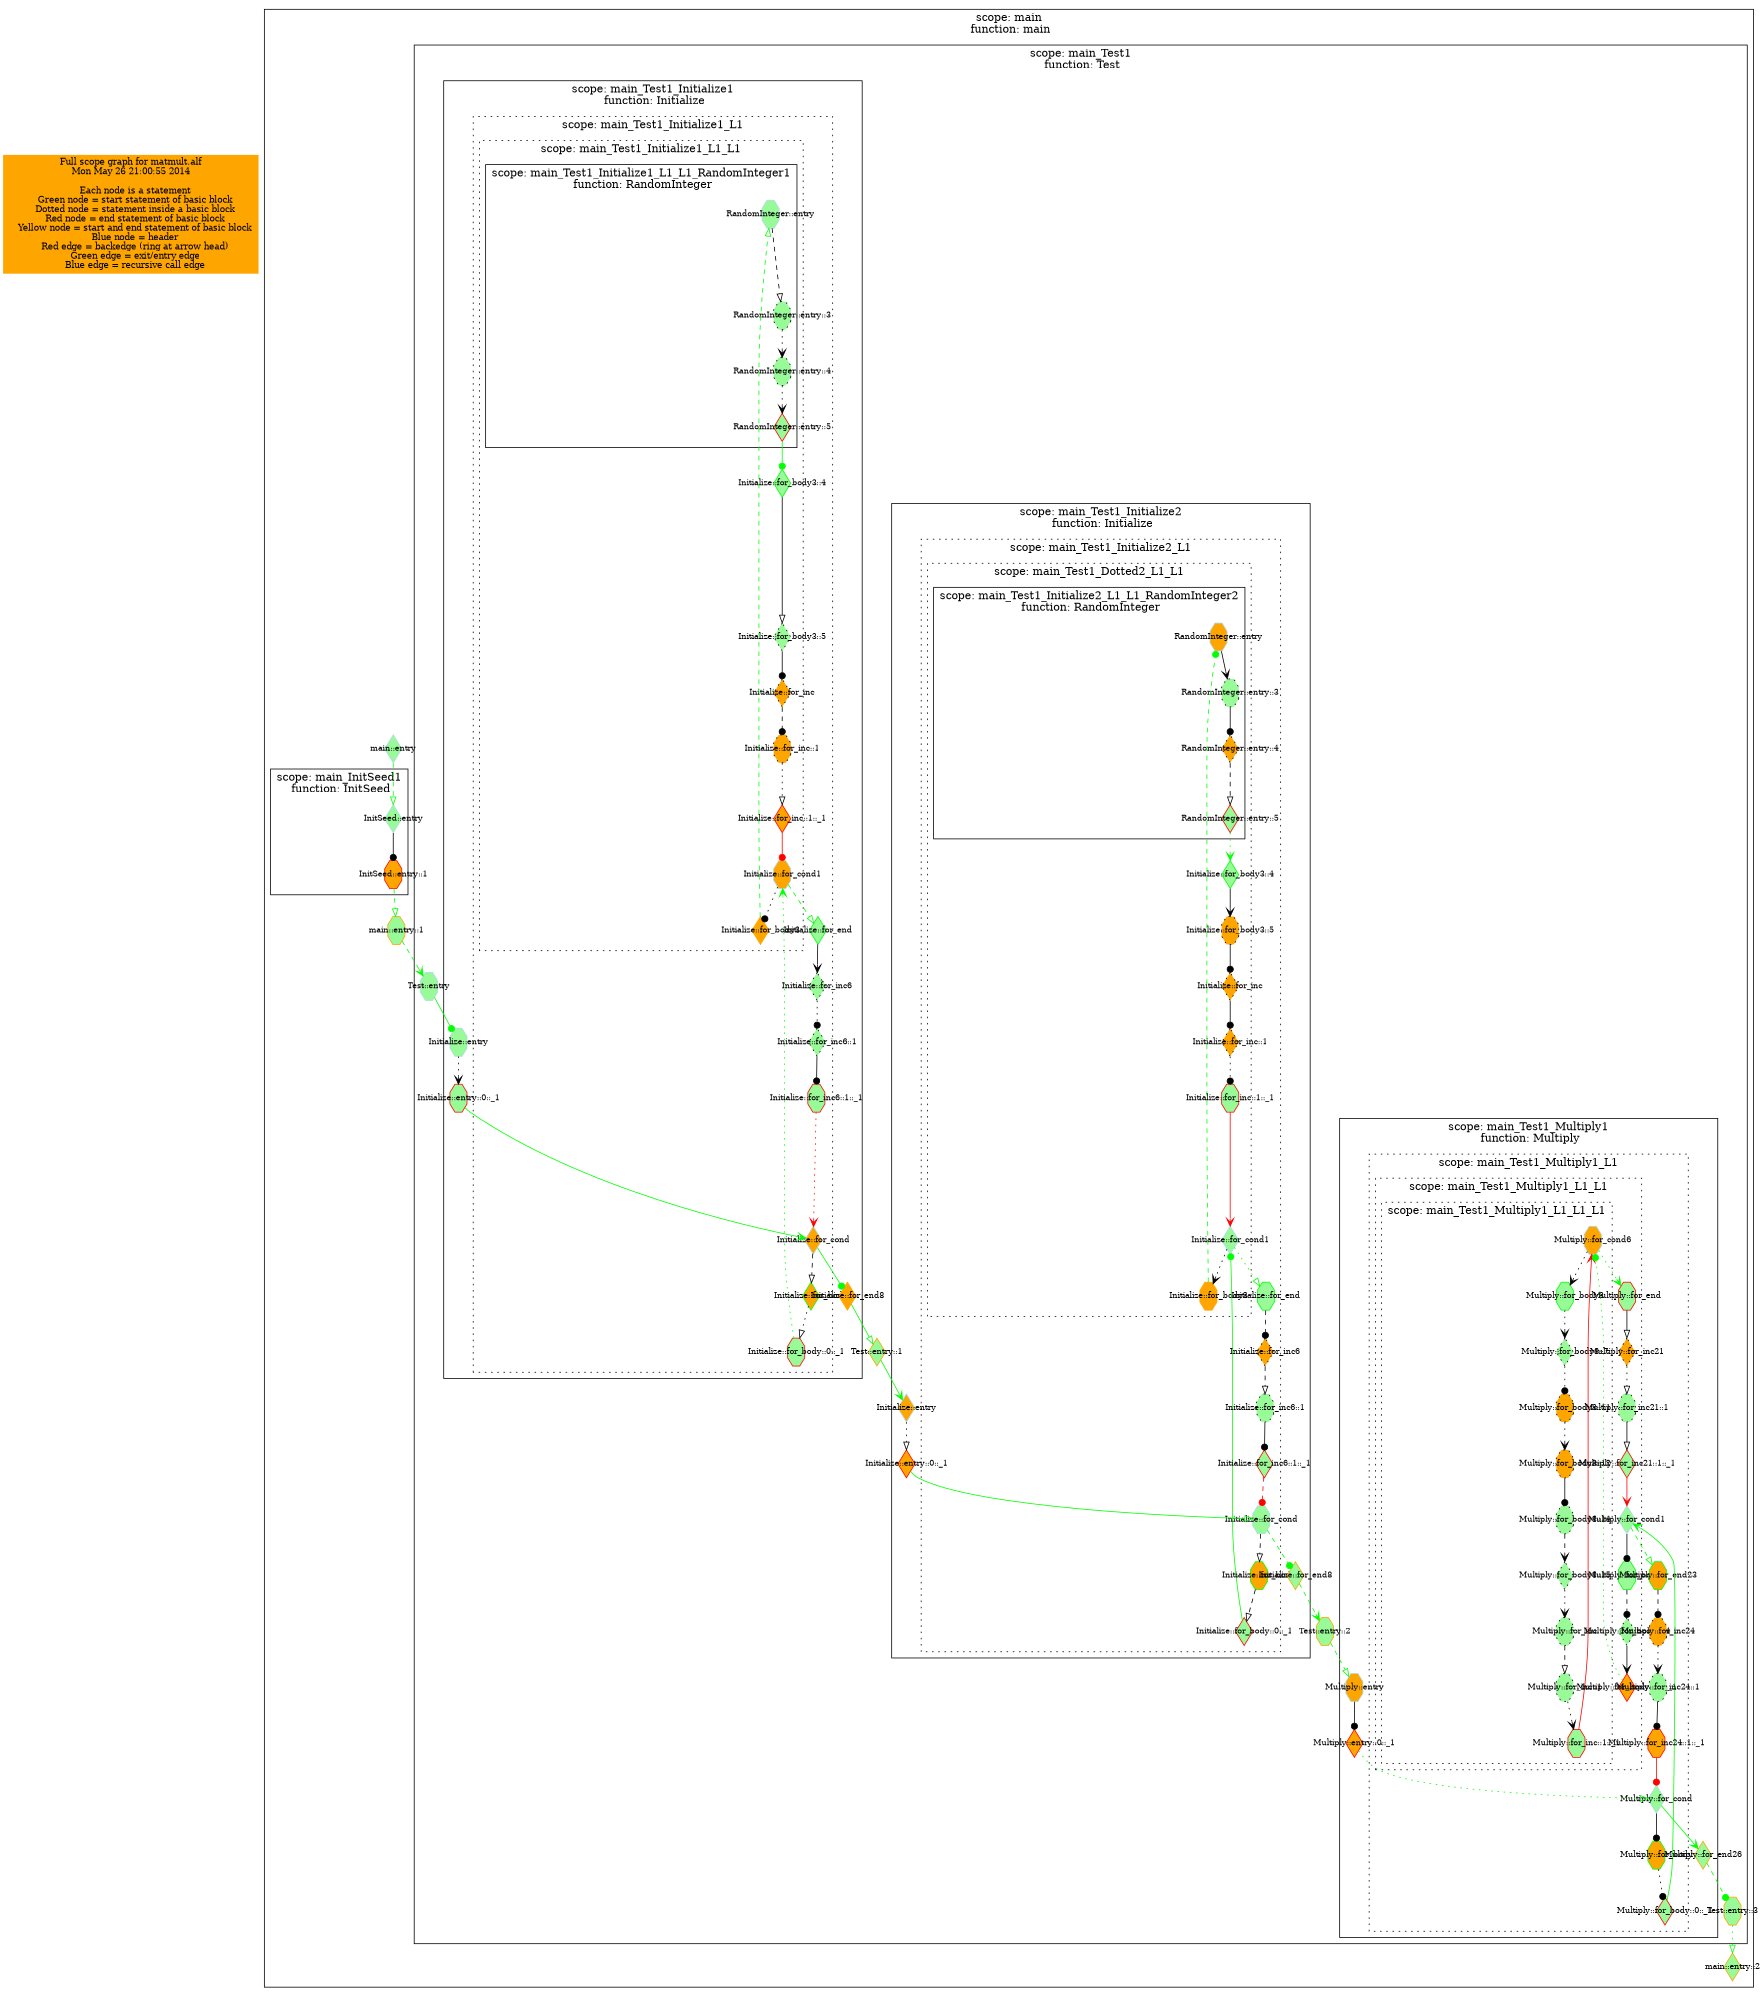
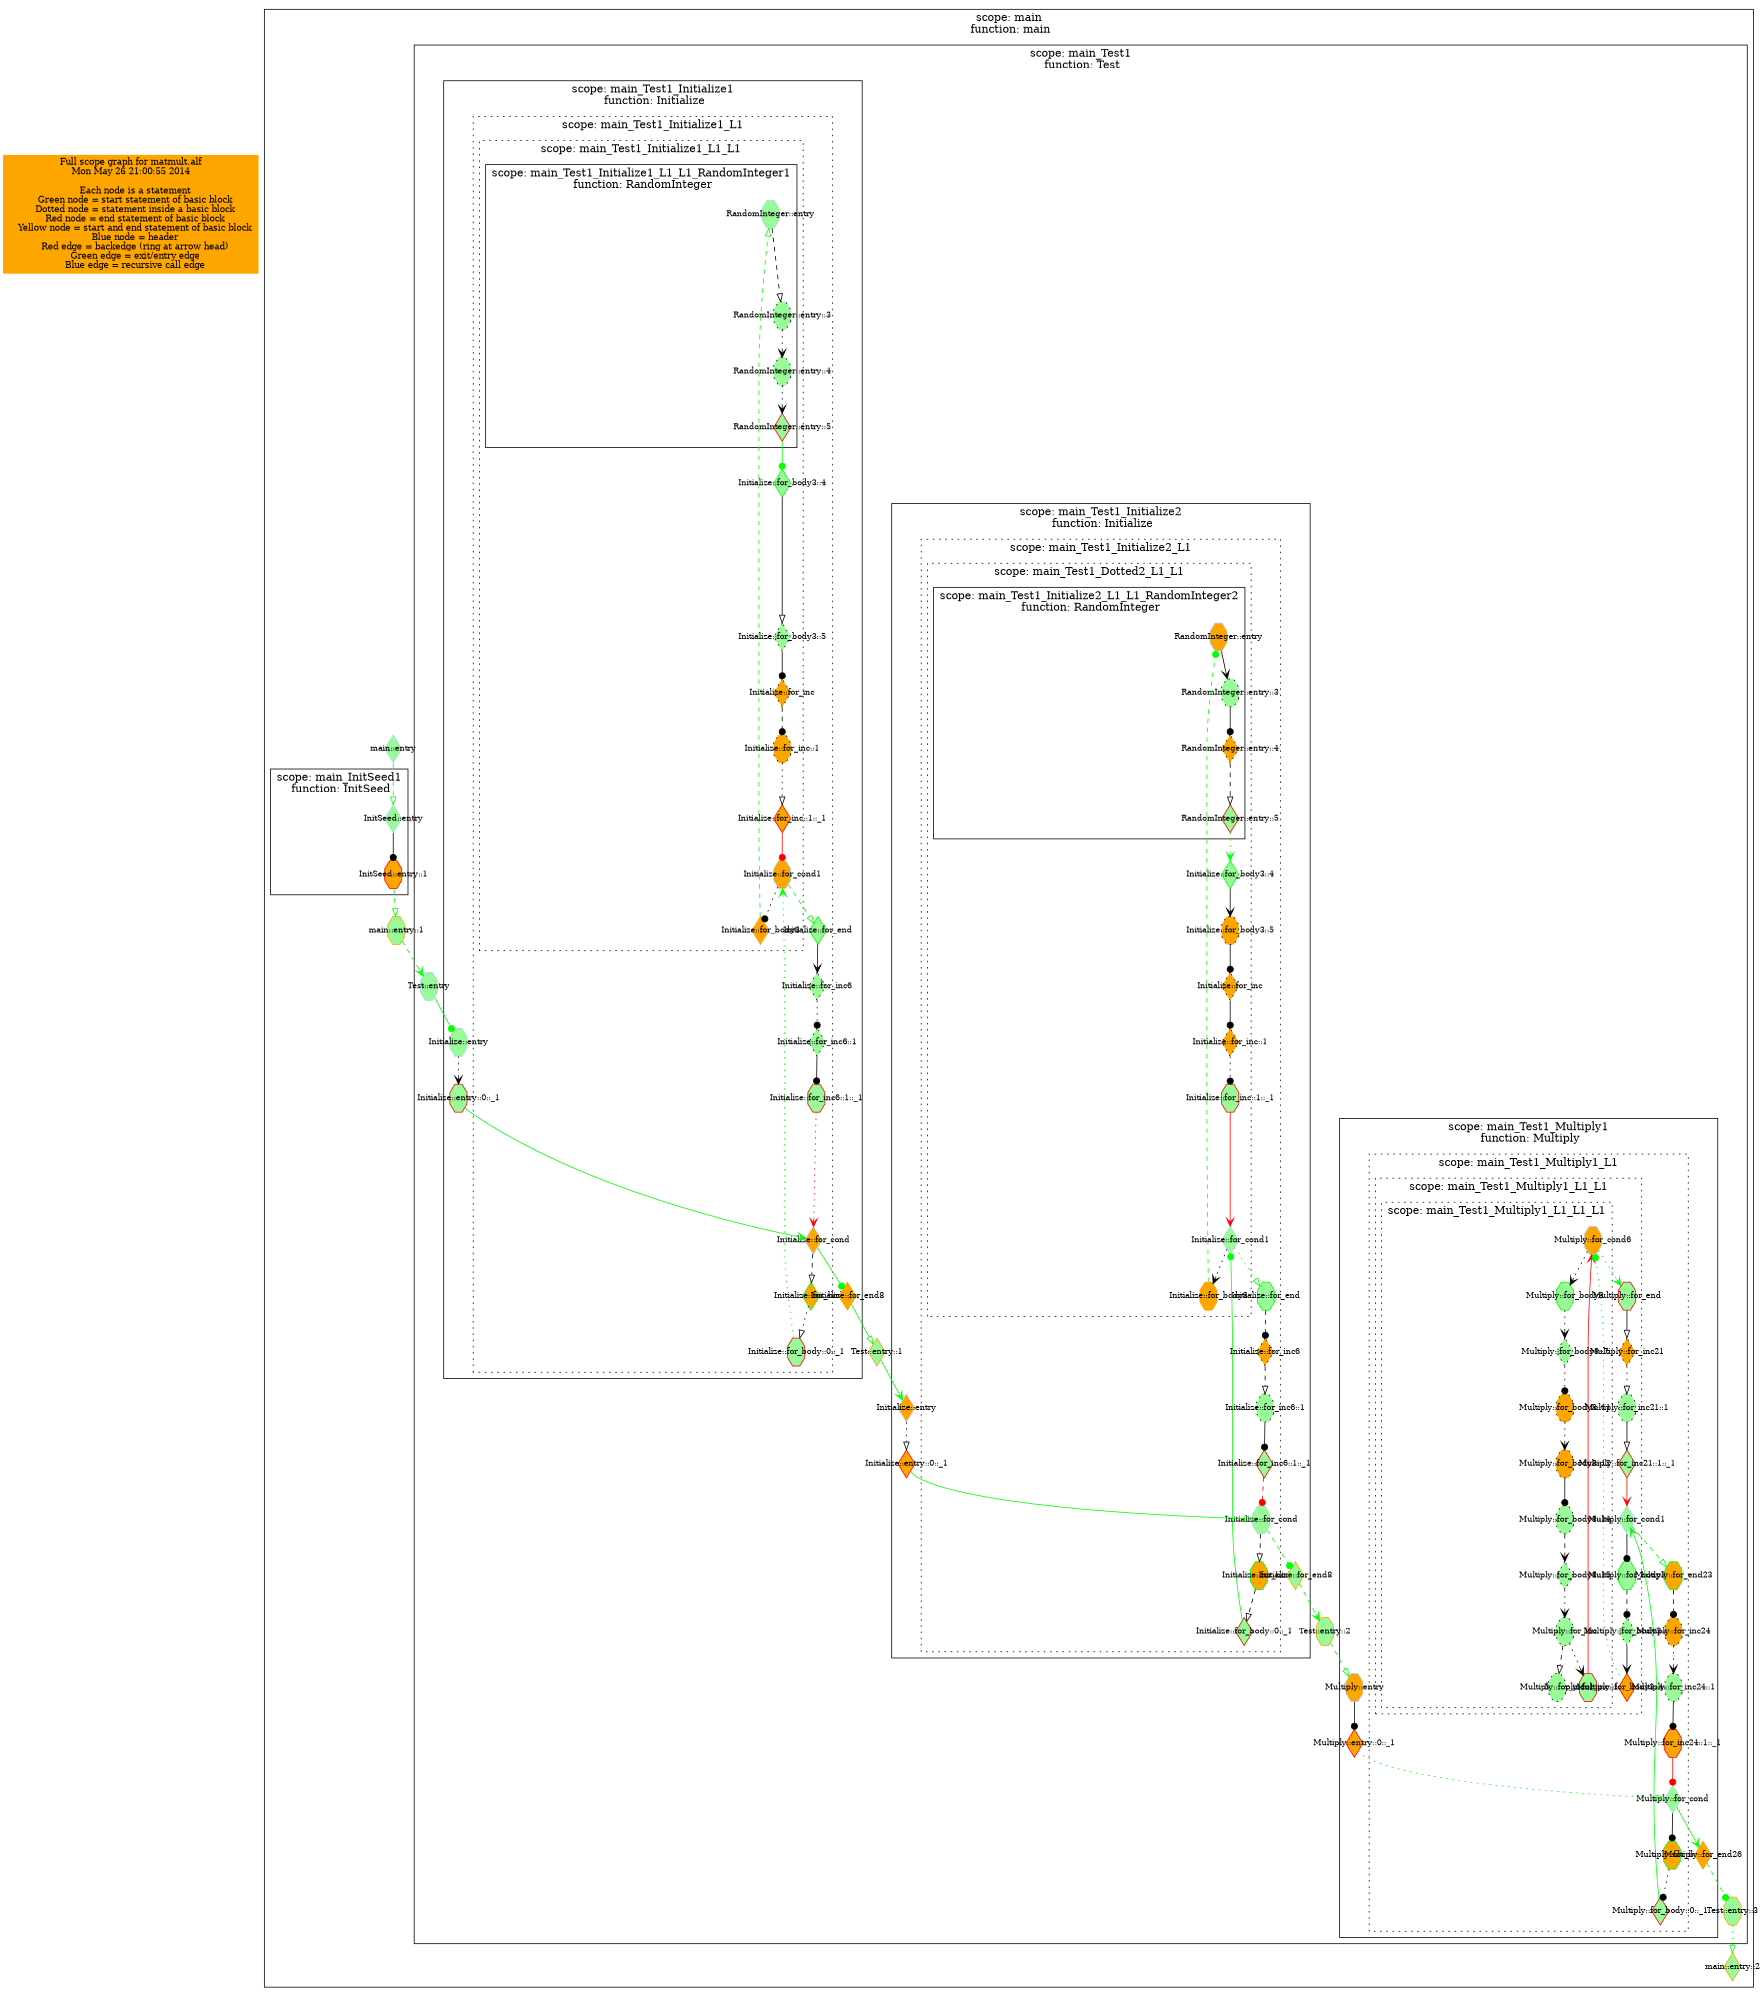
edge "Multiply::for_inc::1" -> "Multiply::for_inc::1::_1": now "Multiply::for_inc" -> "Multiply::for_inc::1::_1"
node "Multiply::for_end26": fillcolor palegreen -> orange
